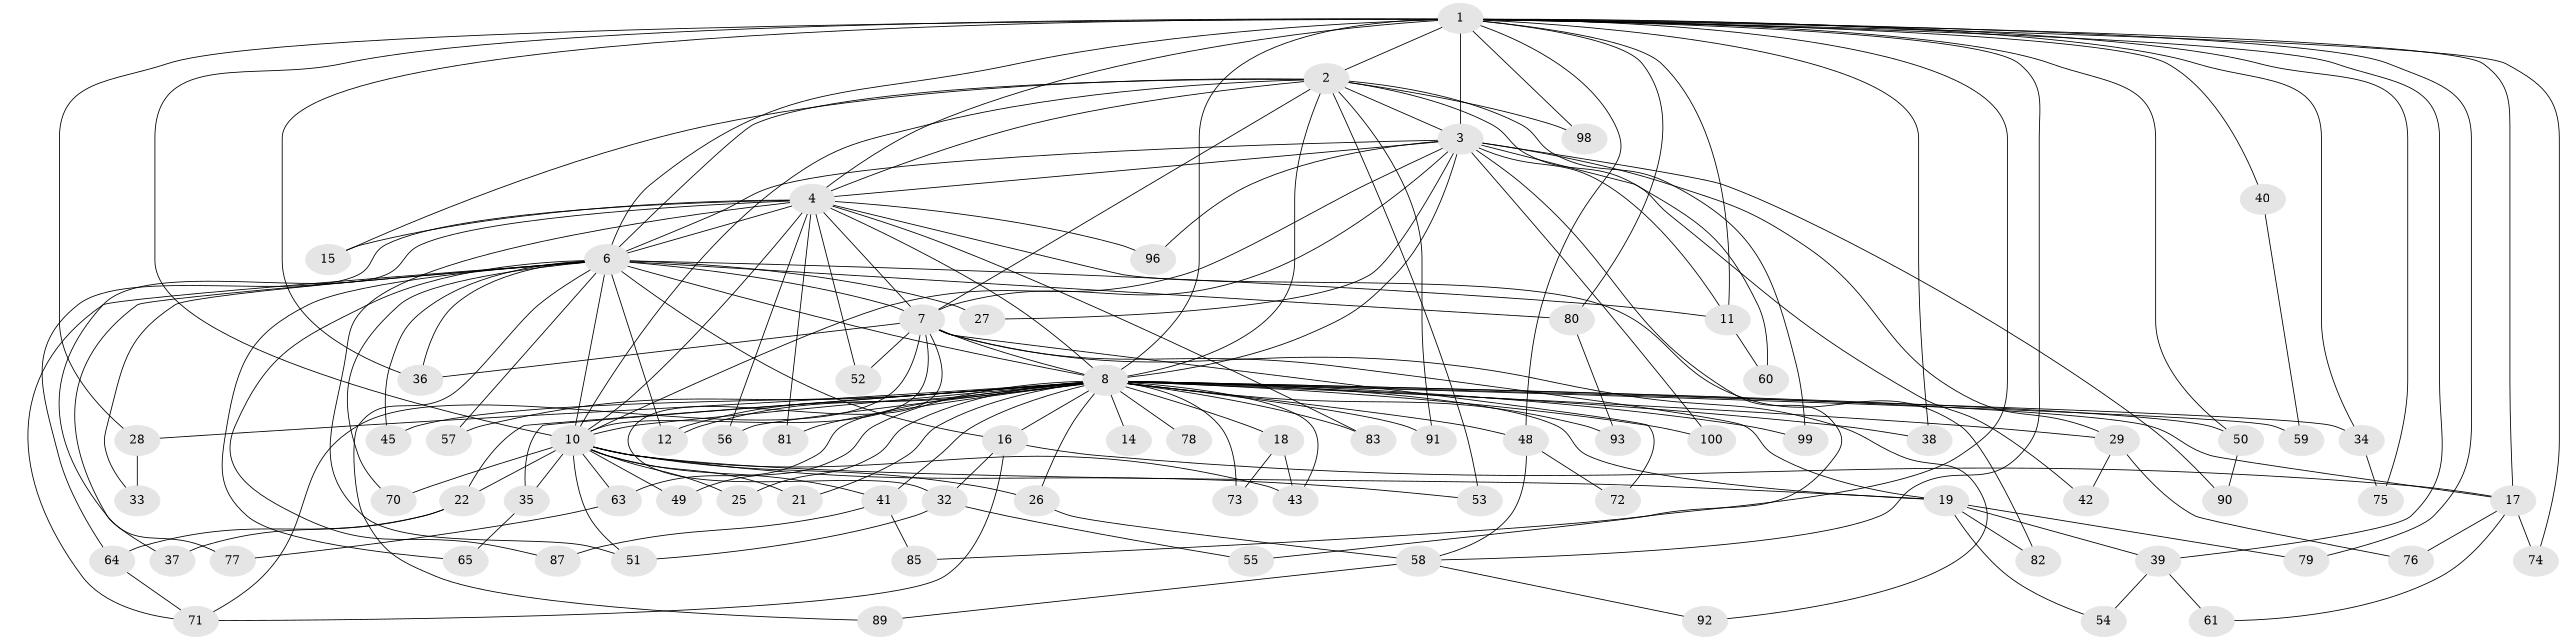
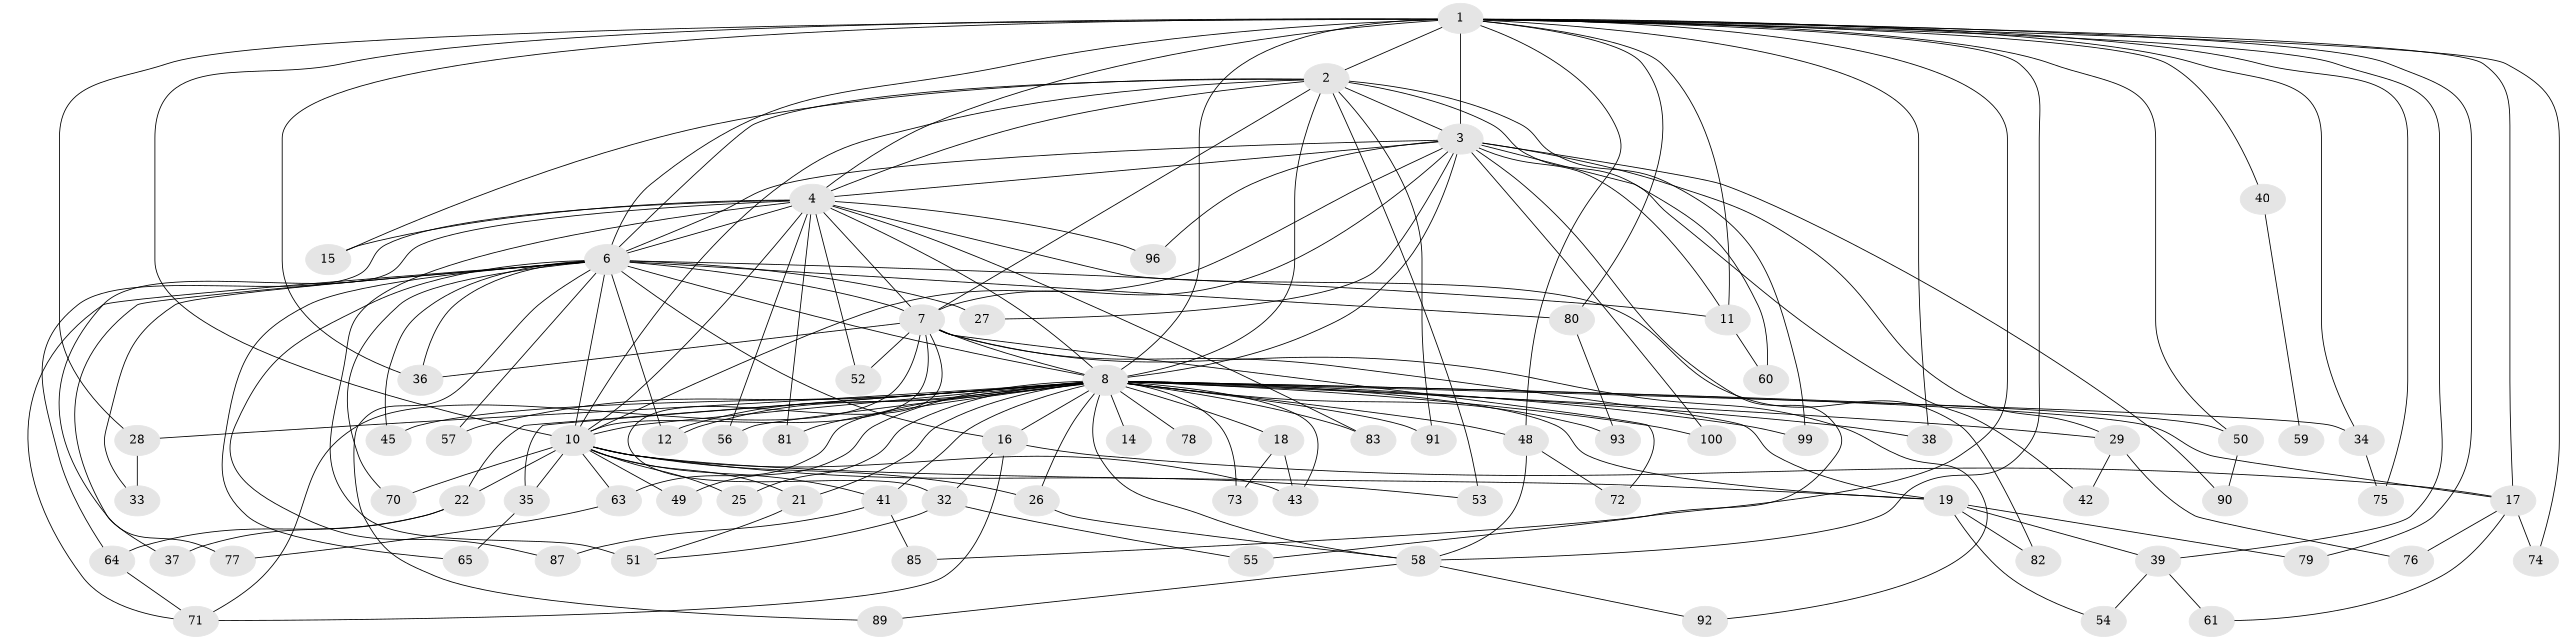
node "98": removed
edge "8" -- "59": now "8" -- "58"
edge "10" -- "51": now "21" -- "51"
